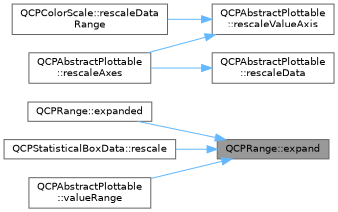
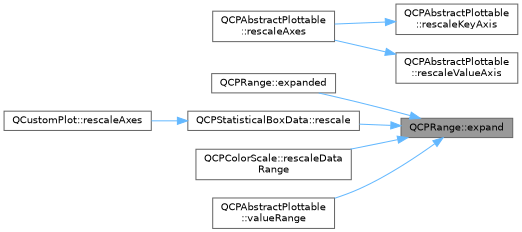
edge "QCPColorScale::rescaleData Range" -> "QCPAbstractPlottable ::rescaleValueAxis": now "QCPColorScale::rescaleData Range" -> "QCPRange::expand"
node "QCPAbstractPlottable ::rescaleData": label "QCPAbstractPlottable ::rescaleData" -> "QCPAbstractPlottable ::rescaleKeyAxis"
node "QCustomPlot::rescaleAxes": added
